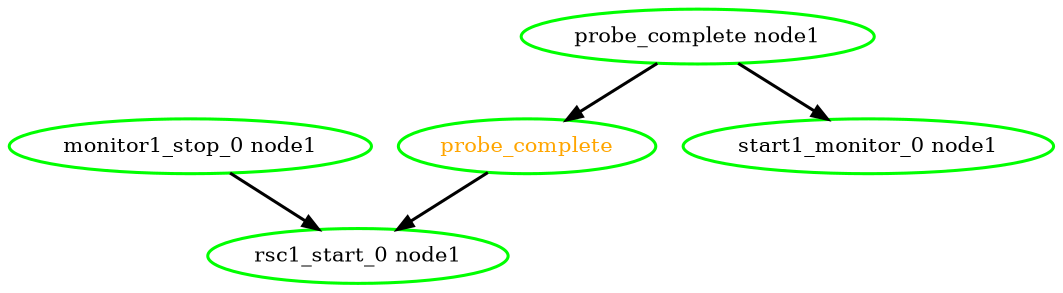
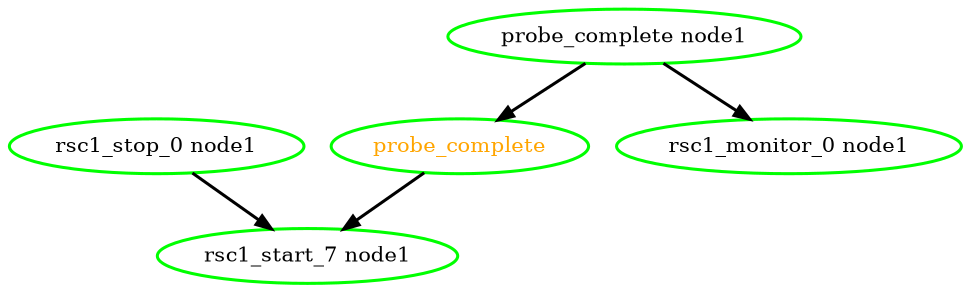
node "monitor1_stop_0 node1": label "monitor1_stop_0 node1" -> "rsc1_stop_0 node1"
node "start1_monitor_0 node1": label "start1_monitor_0 node1" -> "rsc1_monitor_0 node1"
node "rsc1_start_0 node1": label "rsc1_start_0 node1" -> "rsc1_start_7 node1"
